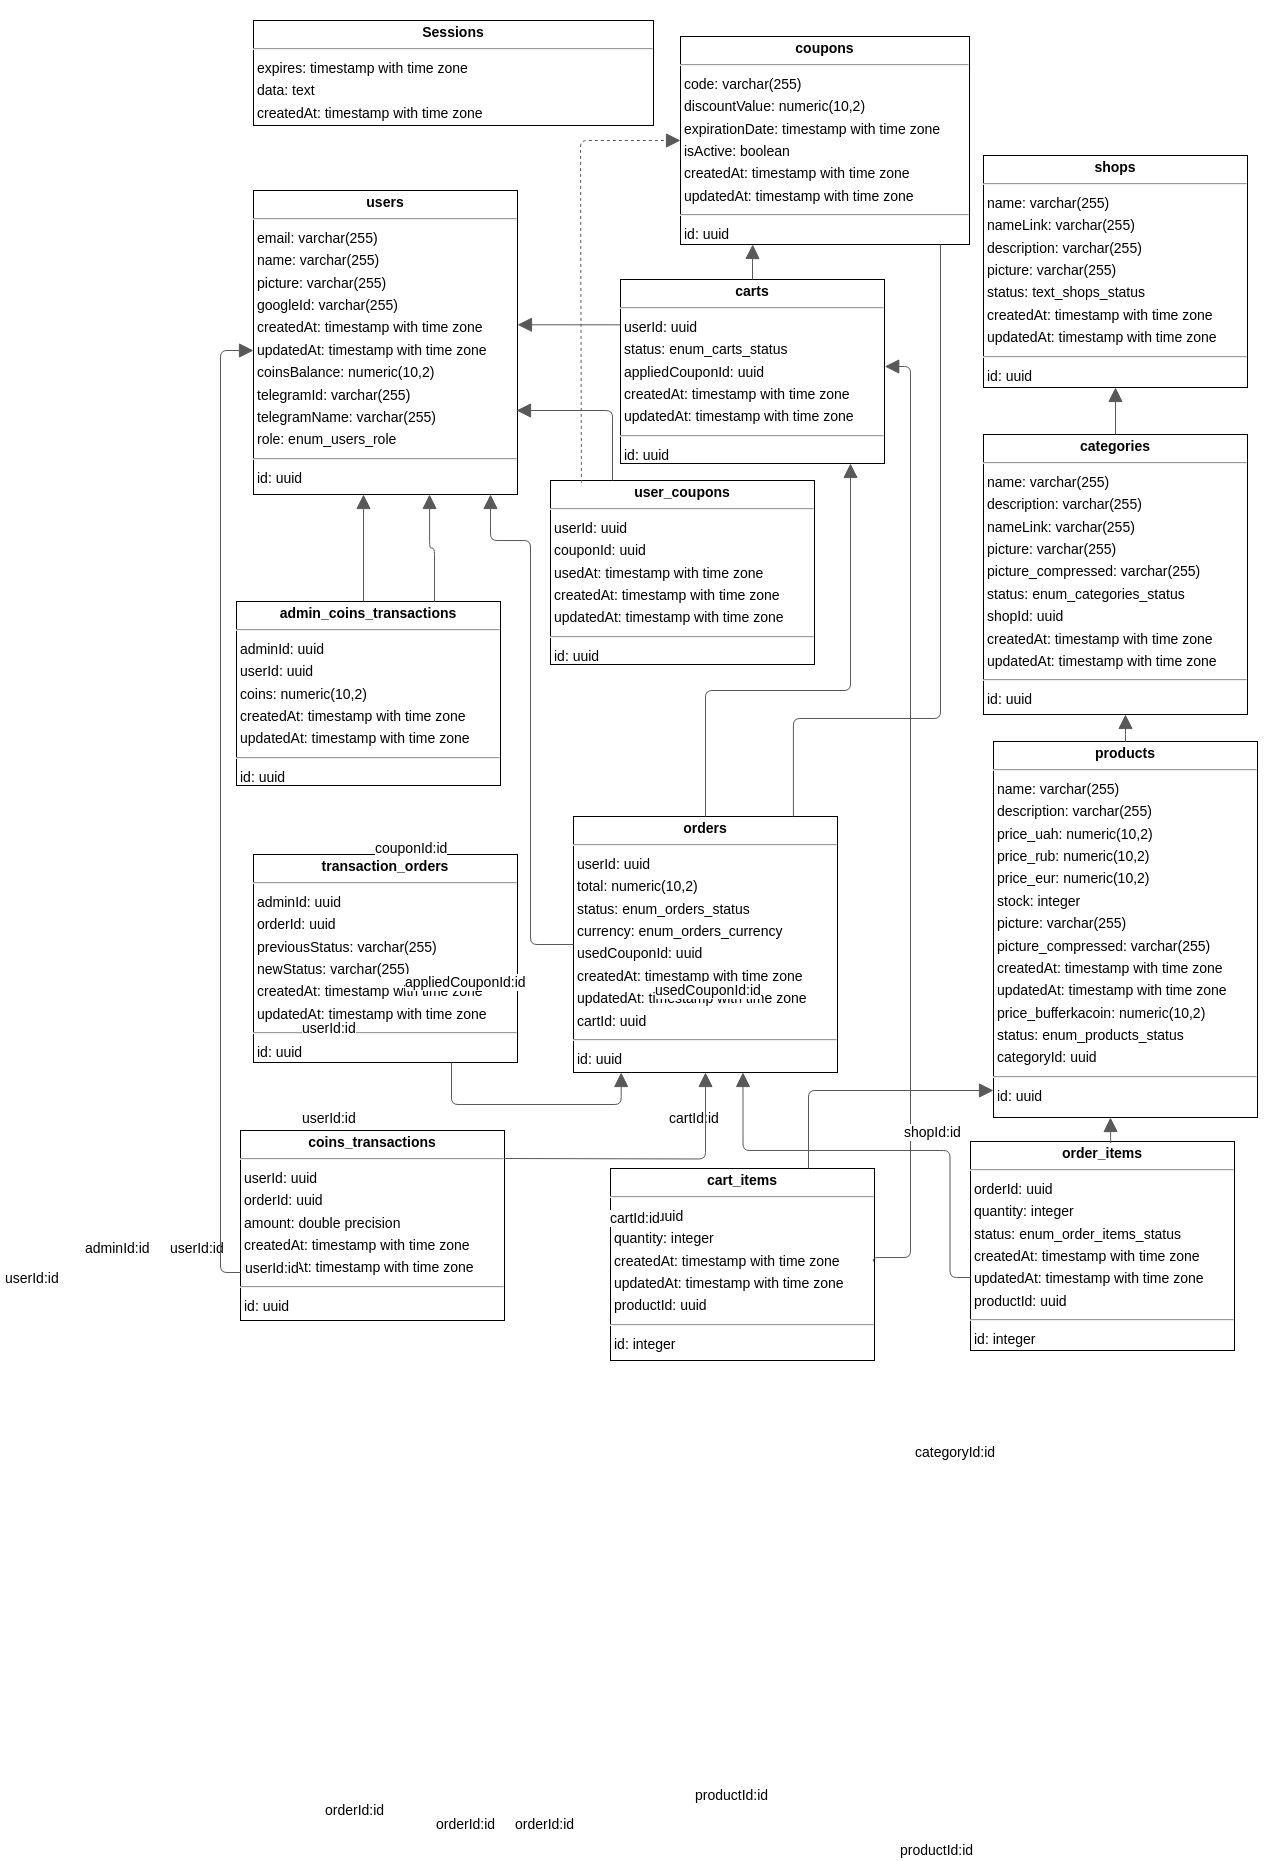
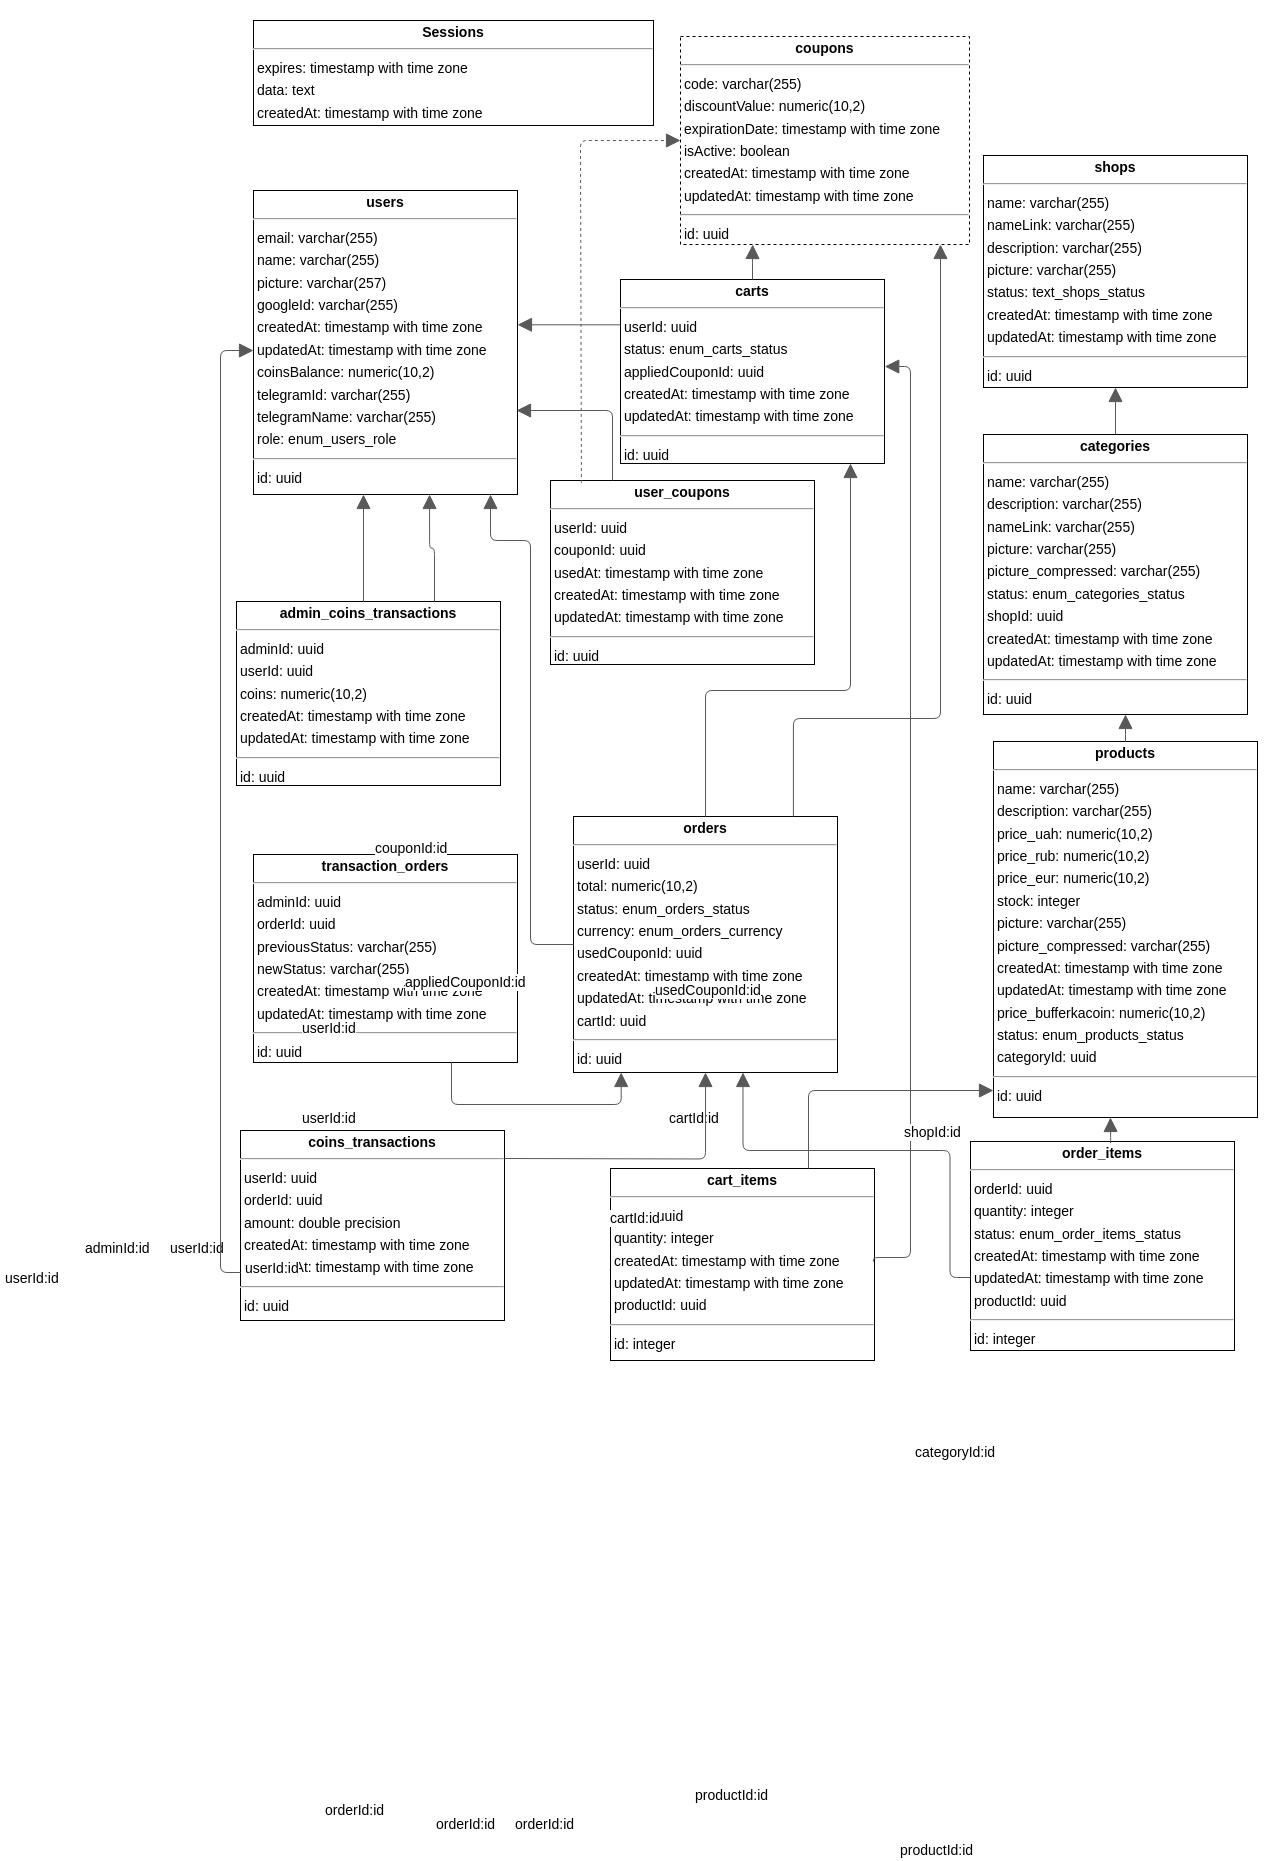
node "coupons code: varchar(255) discountValue: numeric(10,2) expirationDate: timestamp with time zone isActive: boolean createdAt: timestamp with time zone updatedAt: timestamp with time zone id: uuid": style solid -> dashed
edge "coupons code: varchar(255) discountValue: numeric(10,2) expirationDate: timestamp with time zone isActive: boolean createdAt: timestamp with time zone updatedAt: timestamp with time zone id: uuid" -- "orders userId: uuid total: numeric(10,2) status: enum_orders_status currency: enum_orders_currency usedCouponId: uuid createdAt: timestamp with time zone updatedAt: timestamp with time zone cartId: uuid id: uuid": arrowhead none -> block
node "users email: varchar(255) name: varchar(255) picture: varchar(255) googleId: varchar(255) createdAt: timestamp with time zone updatedAt: timestamp with time zone coinsBalance: numeric(10,2) telegramId: varchar(255) telegramName: varchar(255) role: enum_users_role id: uuid": label "users email: varchar(255) name: varchar(255) picture: varchar(255) googleId: varchar(255) createdAt: timestamp with time zone updatedAt: timestamp with time zone coinsBalance: numeric(10,2) telegramId: varchar(255) telegramName: varchar(255) role: enum_users_role id: uuid" -> "users email: varchar(255) name: varchar(255) picture: varchar(257) googleId: varchar(255) createdAt: timestamp with time zone updatedAt: timestamp with time zone coinsBalance: numeric(10,2) telegramId: varchar(255) telegramName: varchar(255) role: enum_users_role id: uuid"
